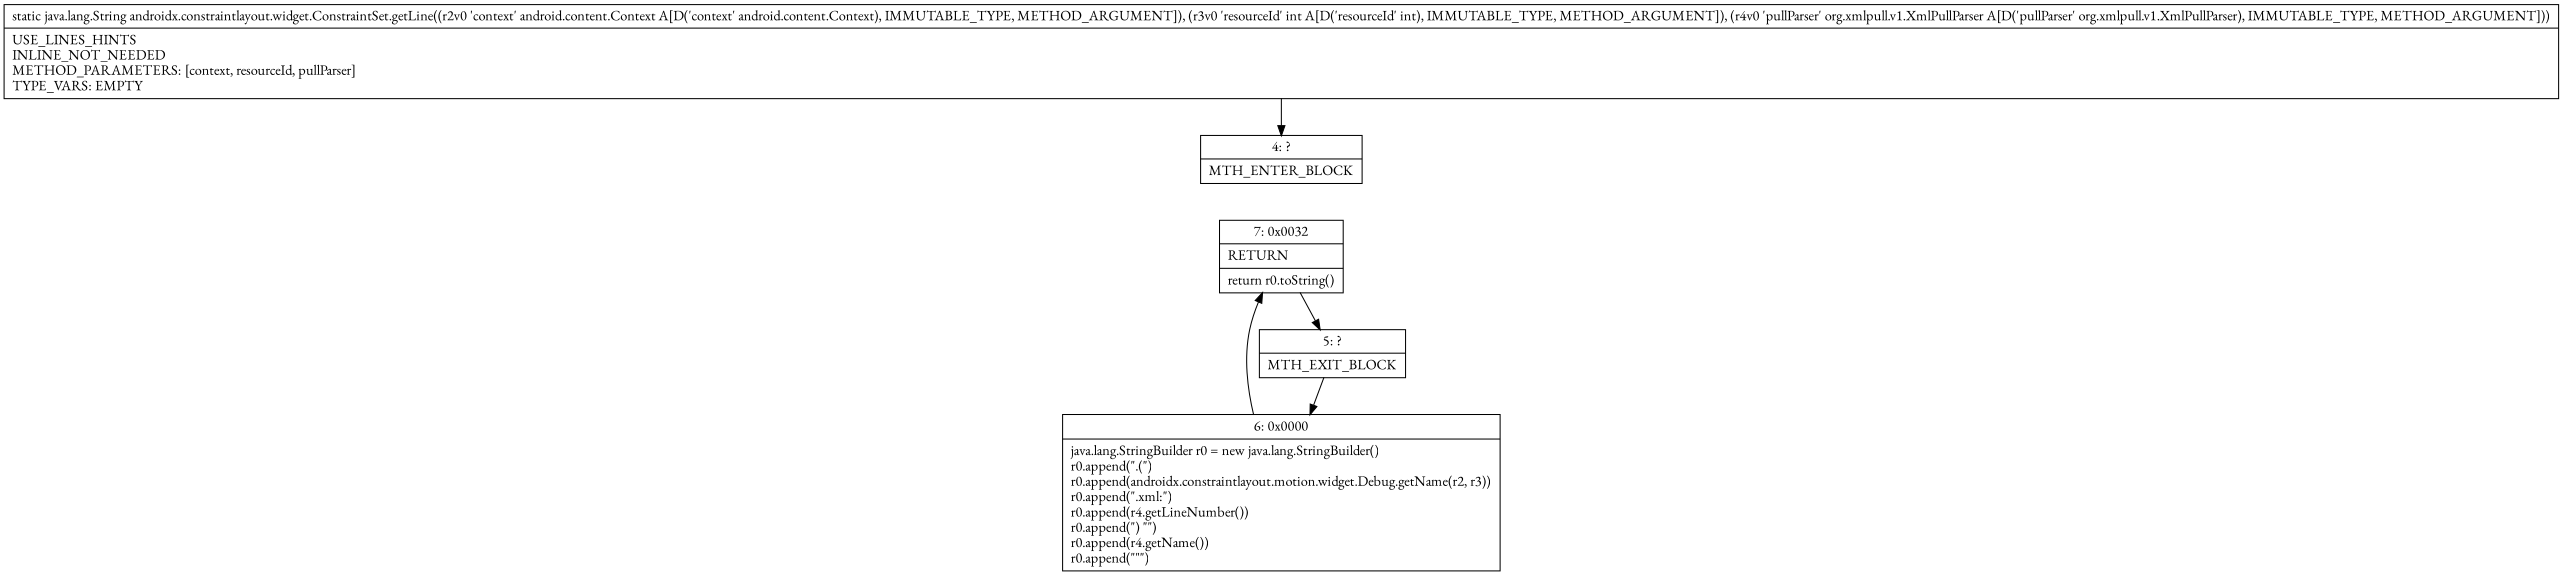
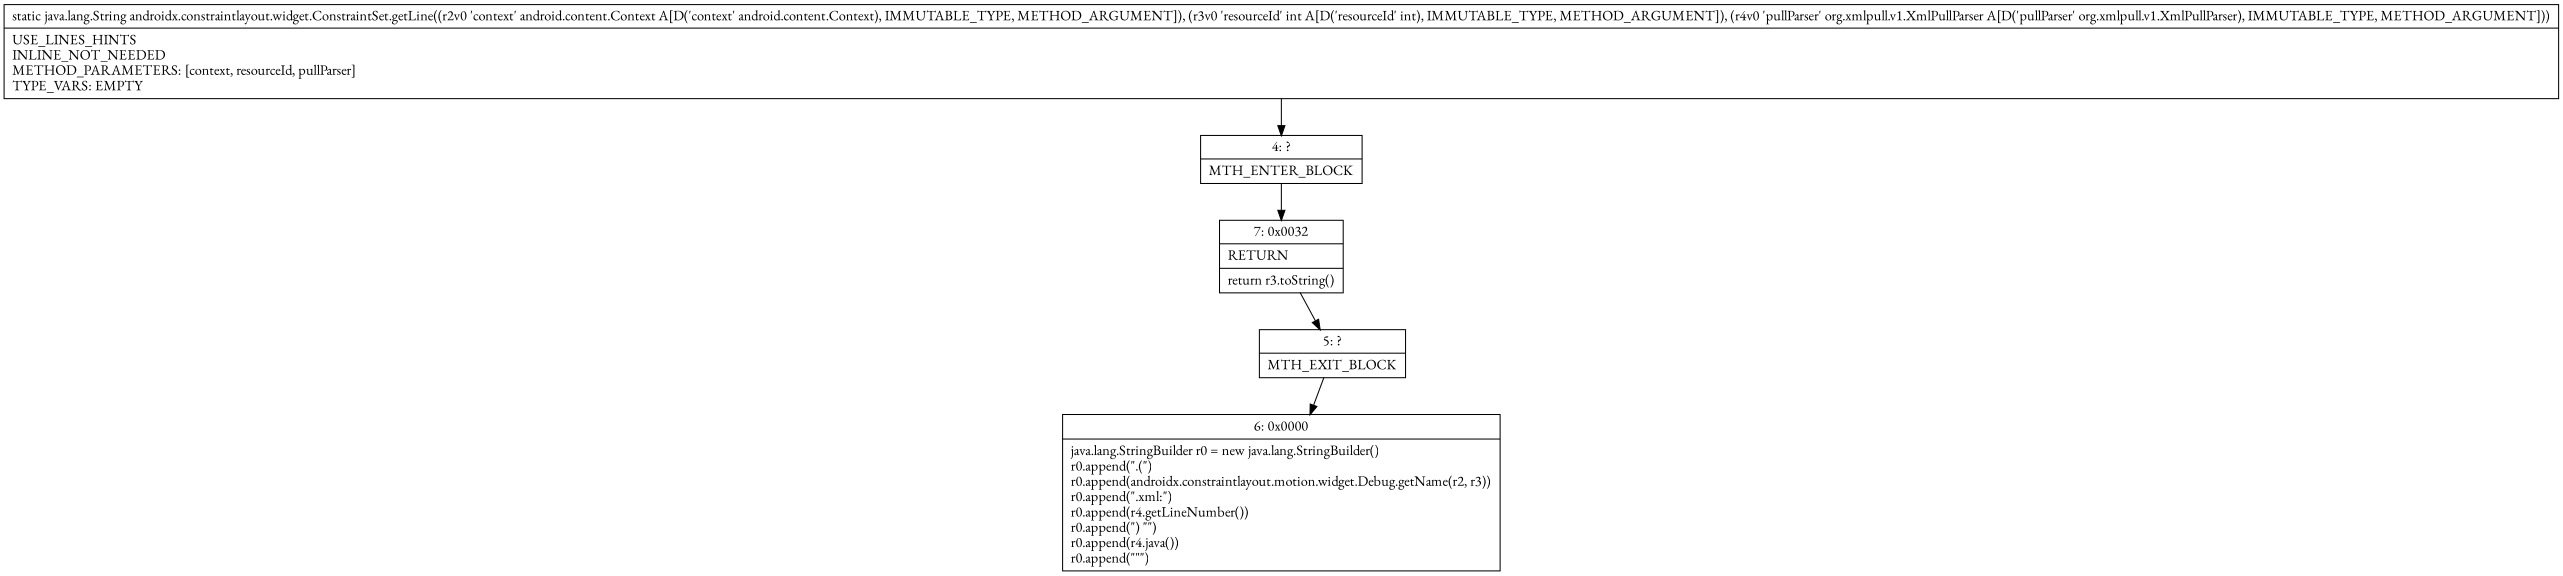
node "7: 0x0032": text "return r0.toString()" -> "return r3.toString()"
edge "6: 0x0000" -> "7: 0x0032": now "4: ?" -> "7: 0x0032"
node "6: 0x0000": text "r0.append(r4.getName())" -> "r0.append(r4.java())"
